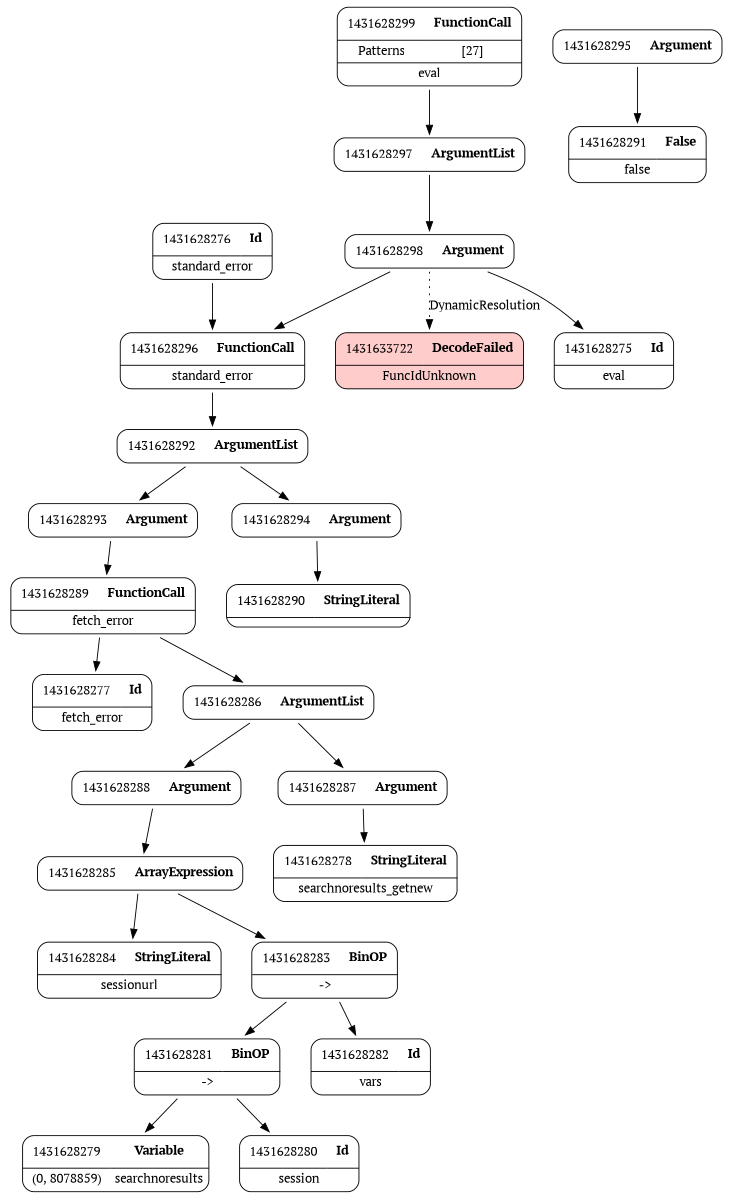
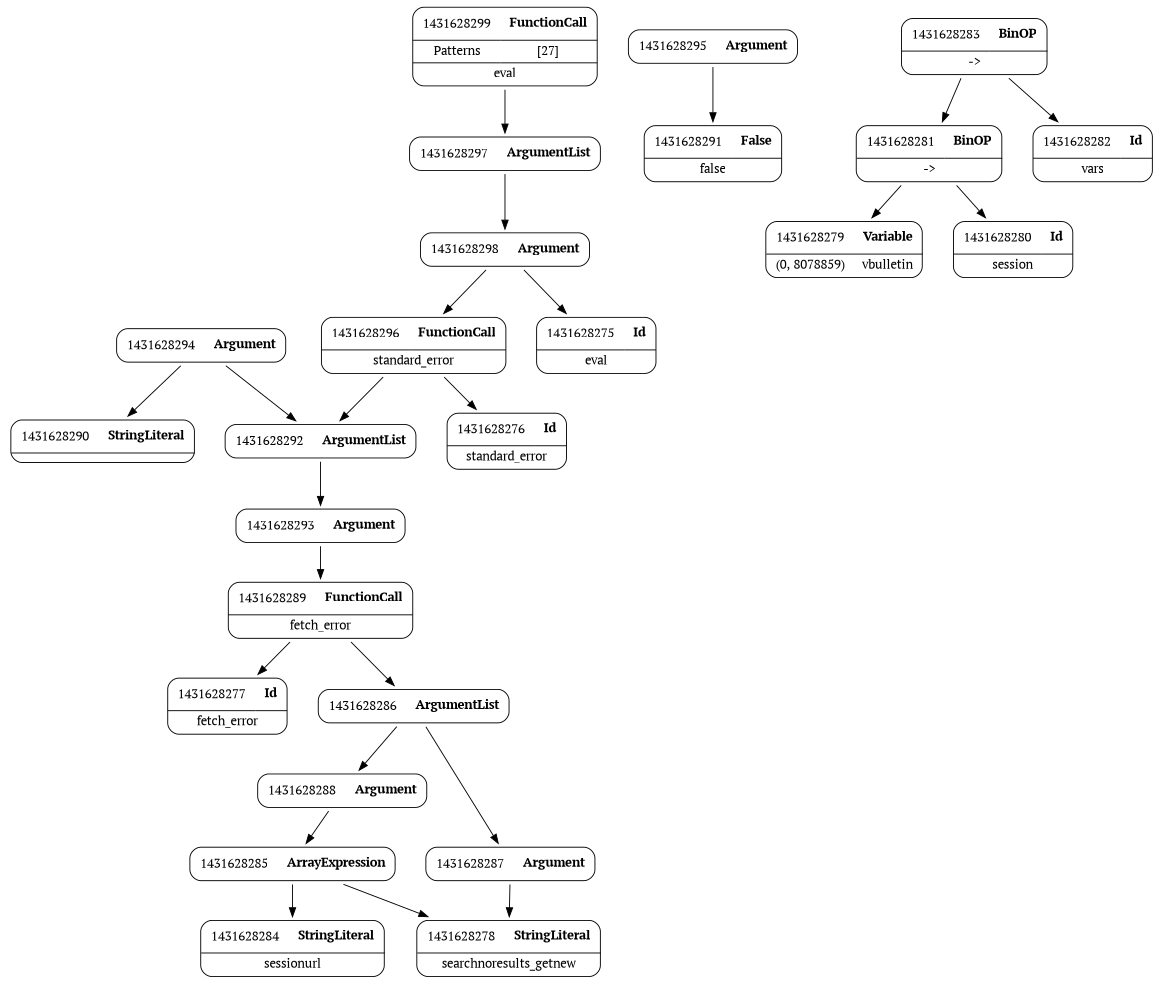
edge "1431628276" -> "1431628296": reversed
node "1431633722": removed
edge "1431628292" -> "1431628294": reversed
edge "1431628285" -> "1431628283": now "1431628285" -> "1431628278"
node "1431628279": text "searchnoresults" -> "vbulletin"
